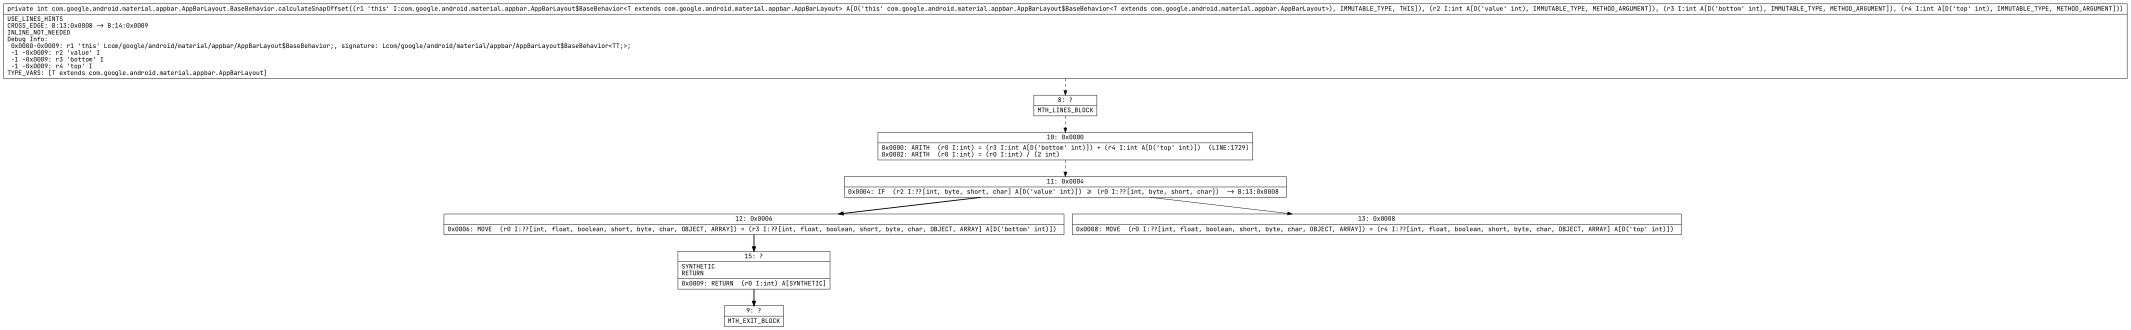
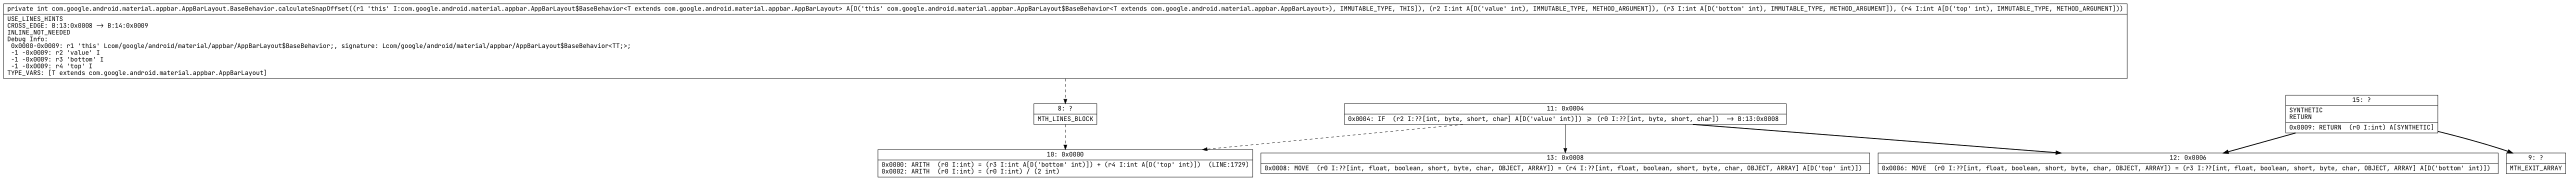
edge "10: 0x0000" -> "11: 0x0004": reversed
edge "12: 0x0006" -> "15: ?": reversed
node "9: ?": text "MTH_EXIT_BLOCK" -> "MTH_EXIT_ARRAY"
